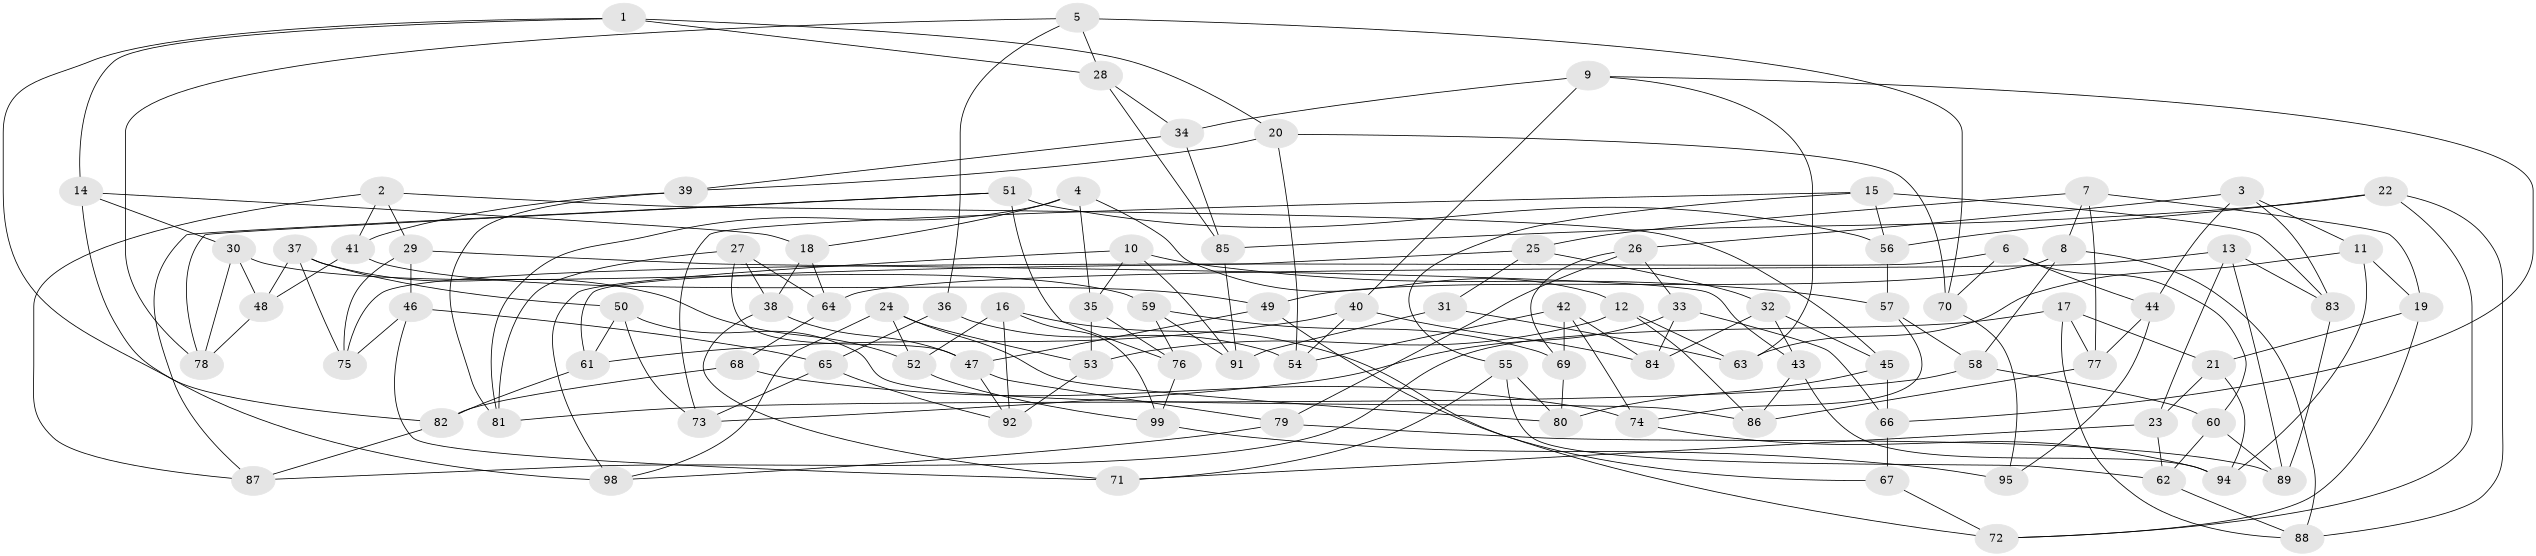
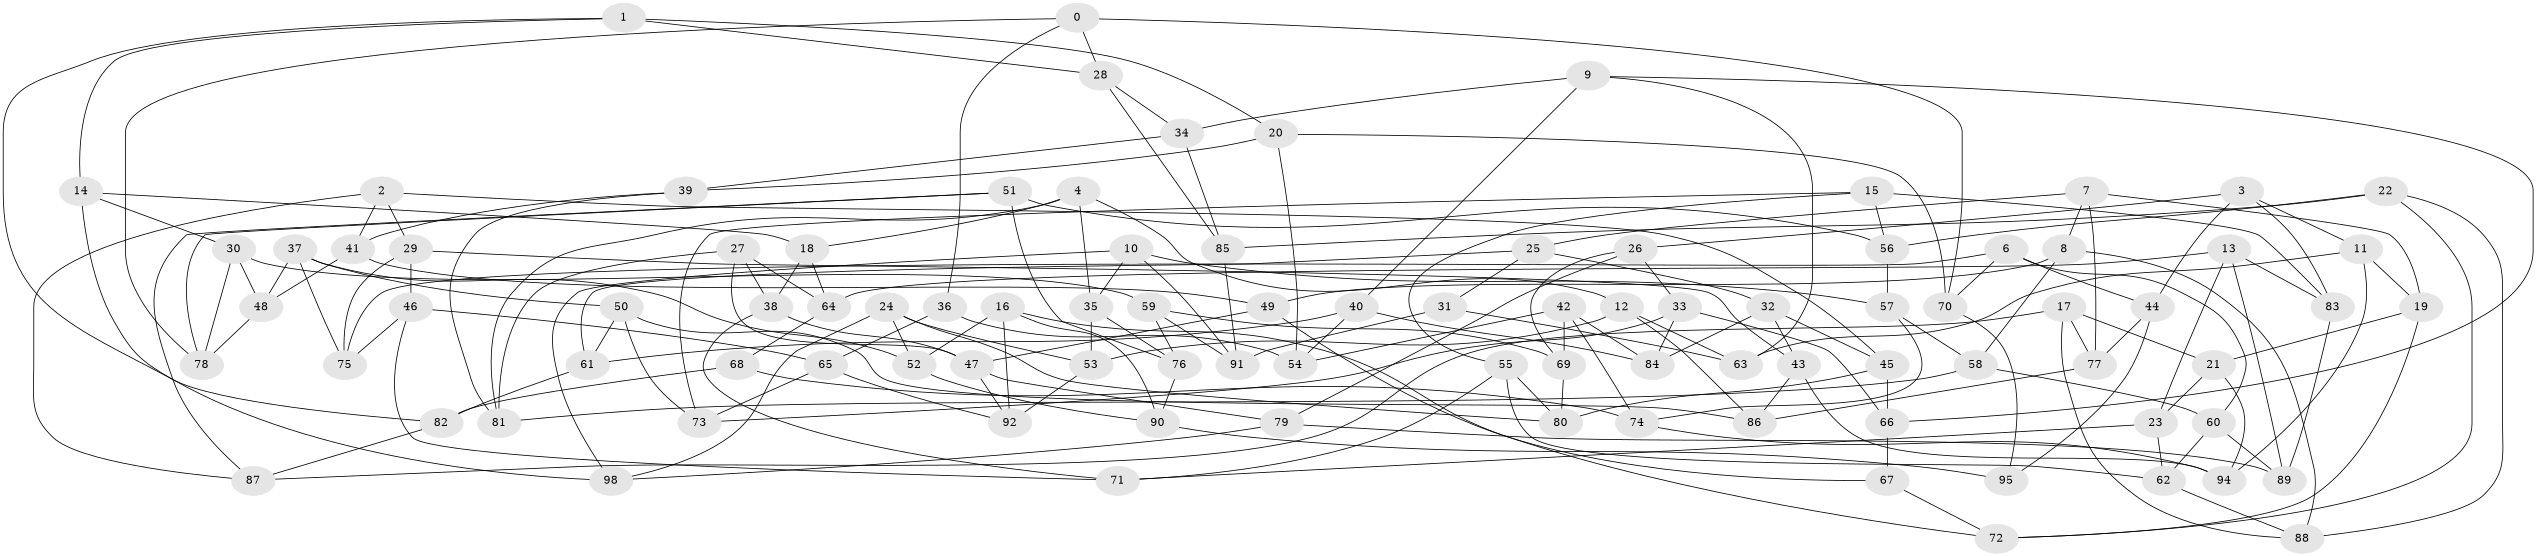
node "5": label "5" -> "0"
node "99": label "99" -> "90"
